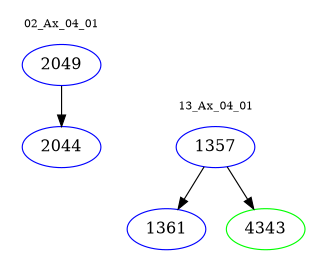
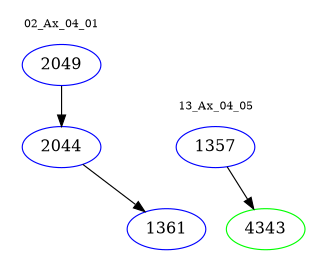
cluster "13_Ax_04_01": label "13_Ax_04_01" -> "13_Ax_04_05"
edge "1357" -> "1361": now "2044" -> "1361"
